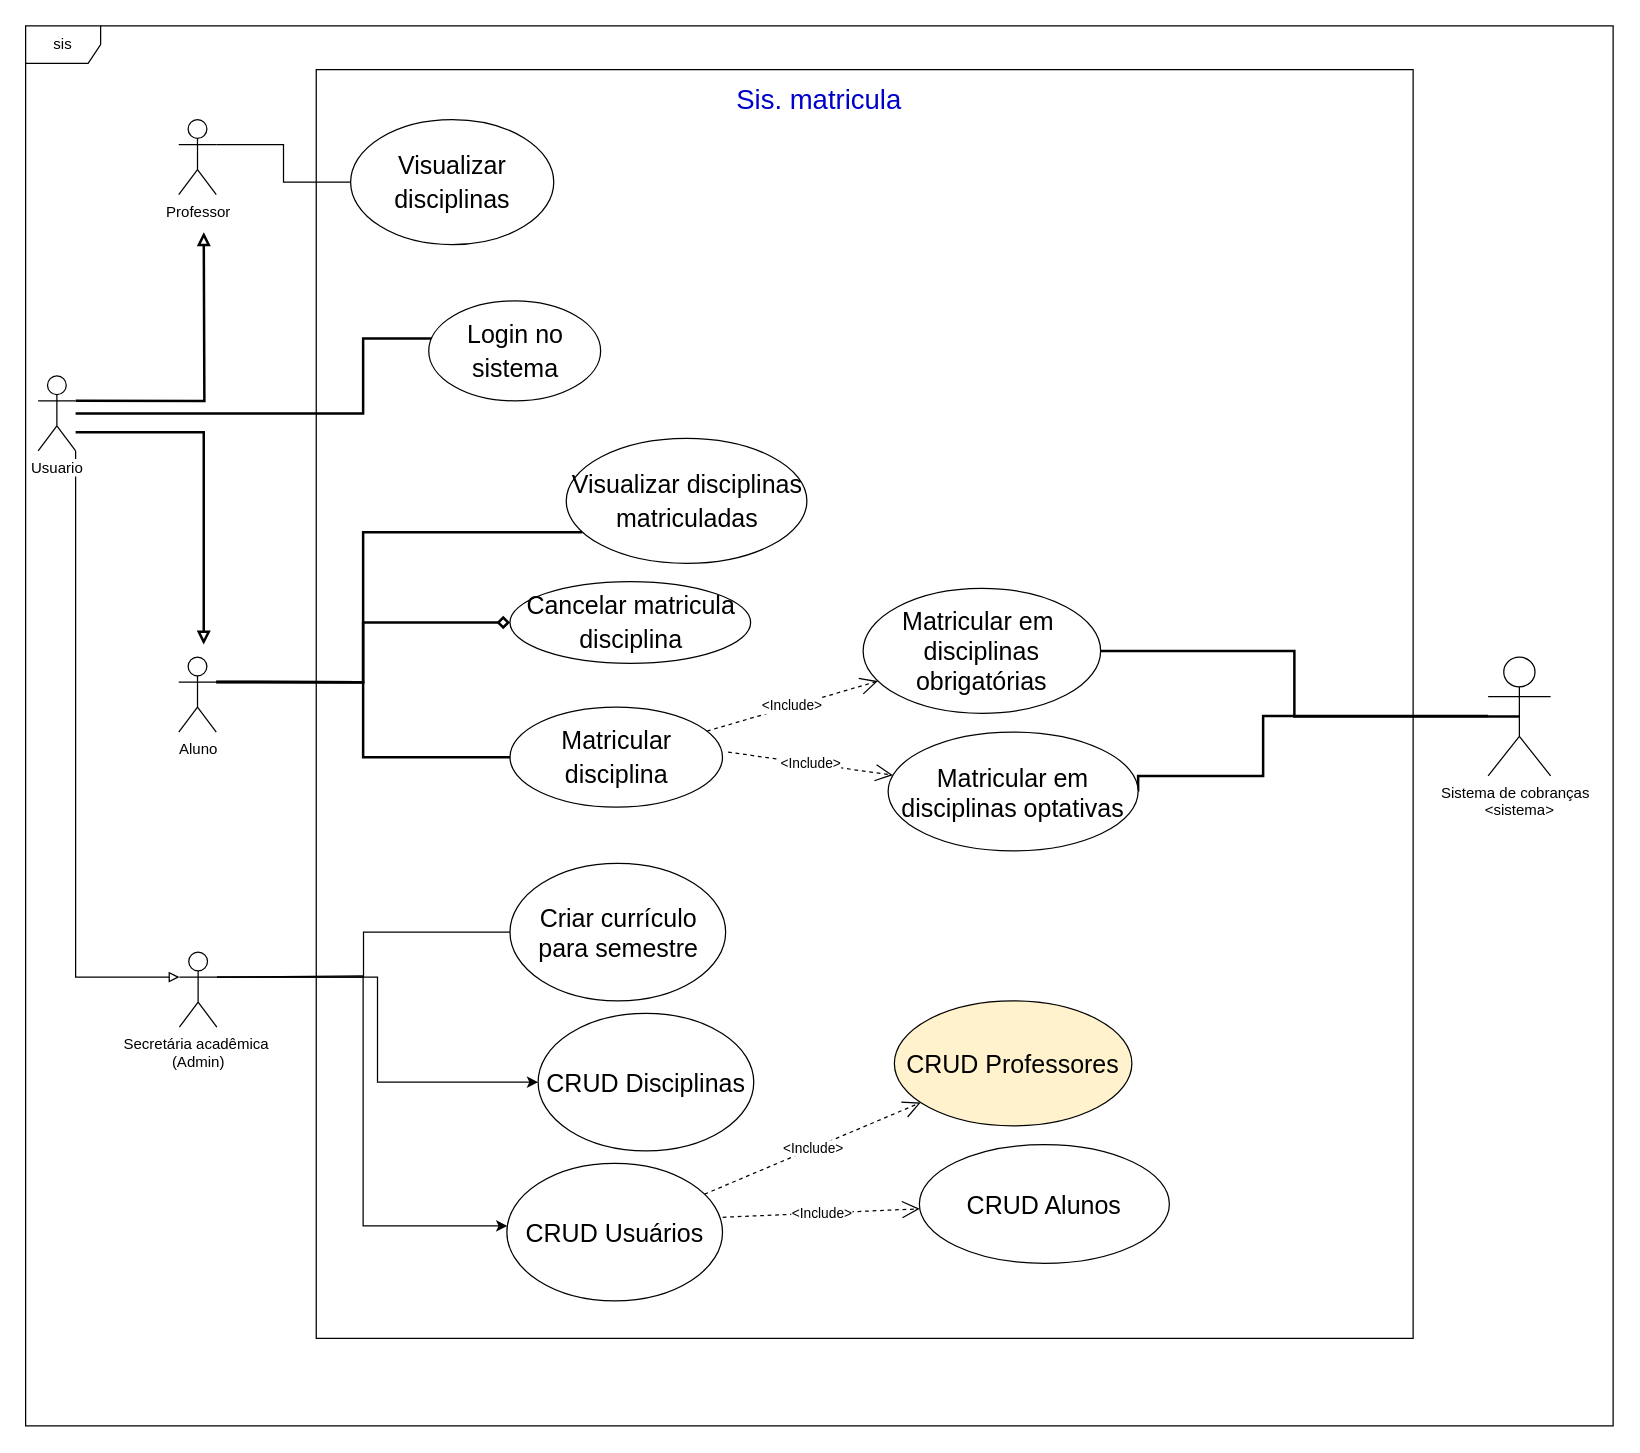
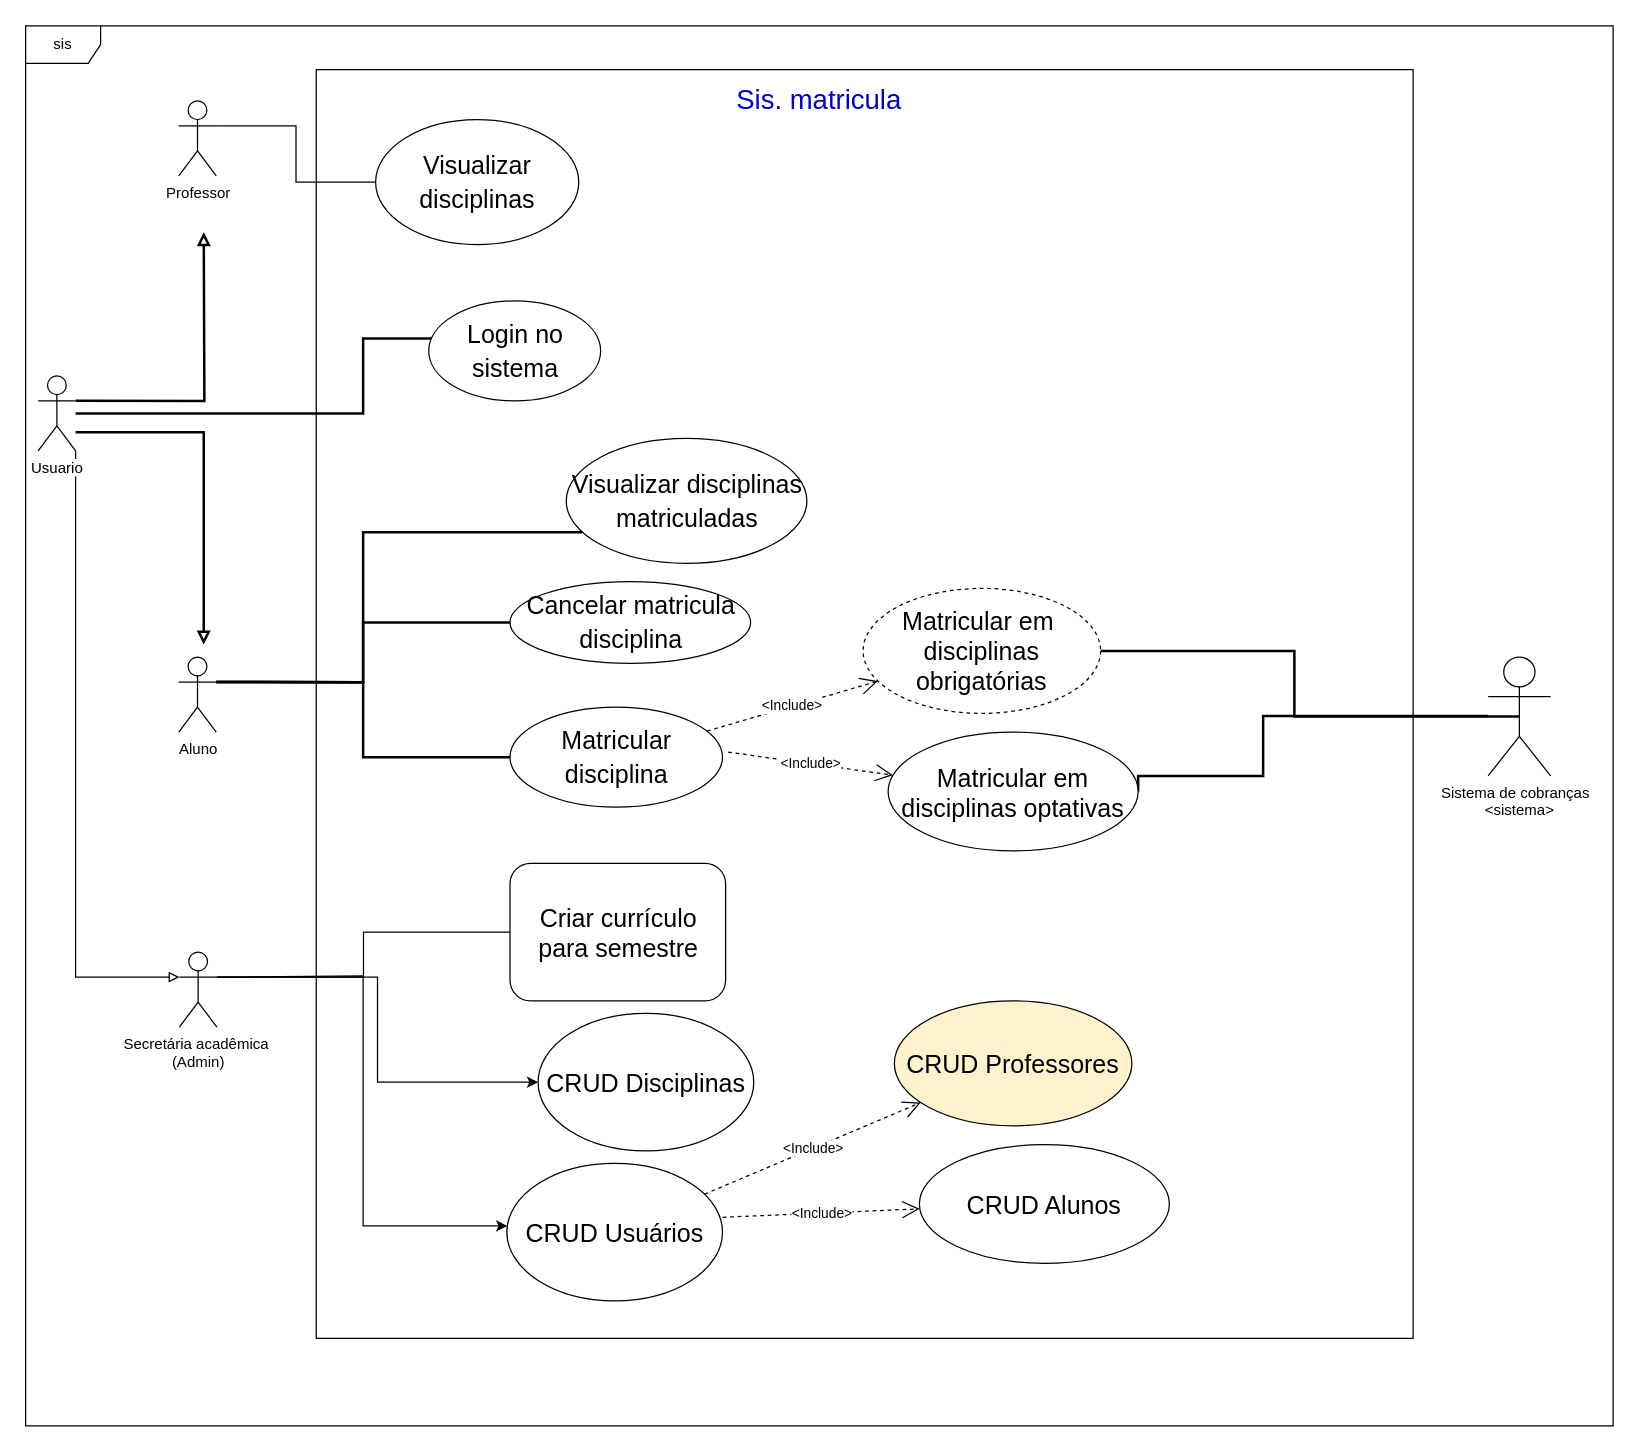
node "Professor": moved (198, 157) -> (198, 138)
node "Visualizar disciplinas": moved (452, 182) -> (477, 182)
edge "Aluno" -> "Cancelar matricula disciplina": arrowhead diamond -> none
node "Matricular em disciplinas obrigatórias": style solid -> dashed
node "Criar currículo para semestre": shape ellipse -> rounded rectangle
